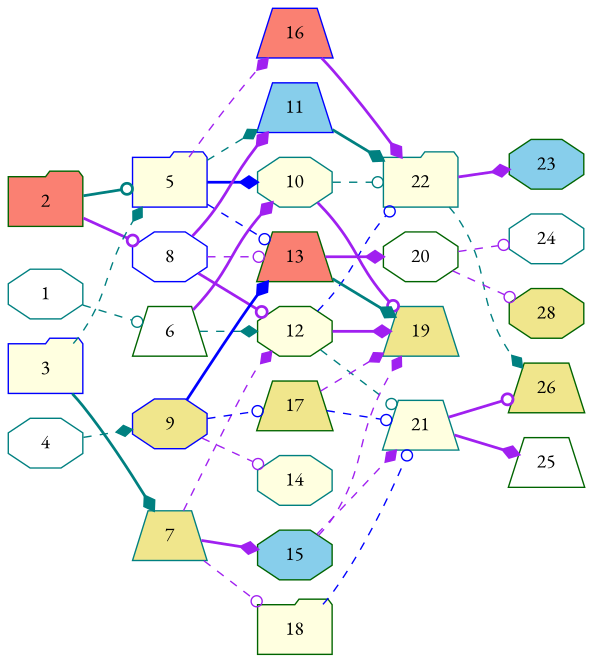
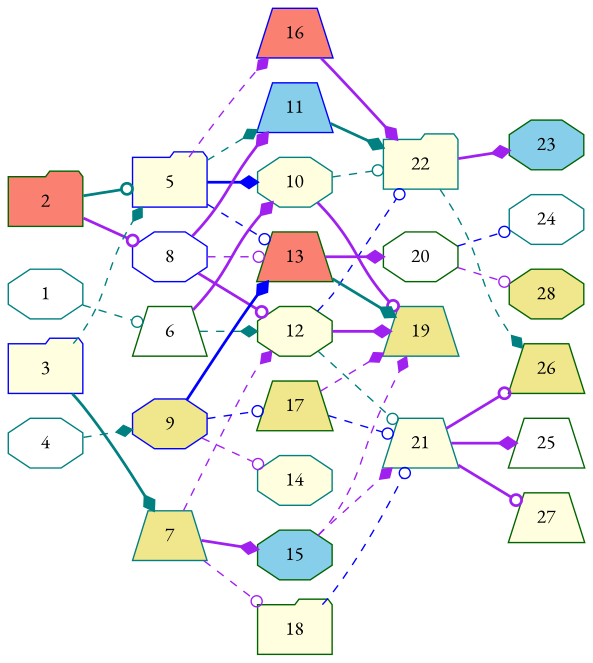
edge "20" -> "24": color purple -> blue
node "27": added
